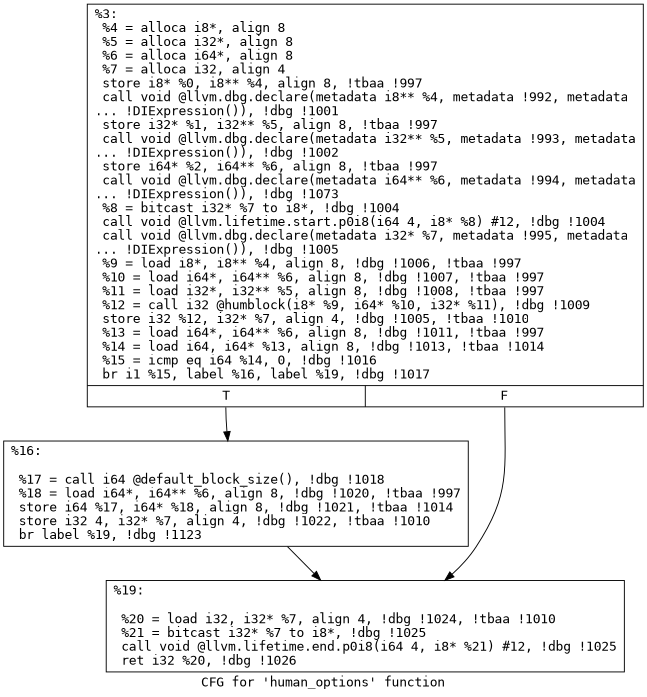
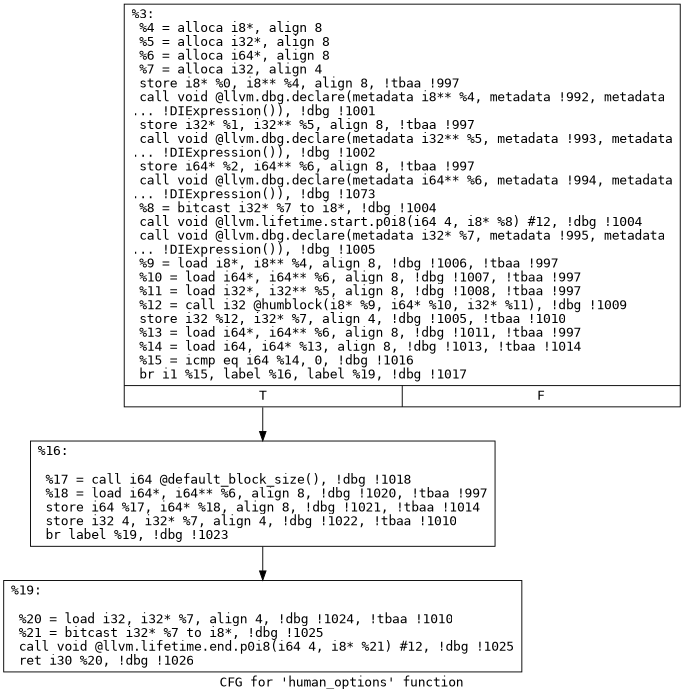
edge "%3:" -> "%19:": removed
node "%16:": text "br label %19, !dbg !1123" -> "br label %19, !dbg !1023"
node "%19:": text "ret i32 %20, !dbg !1026" -> "ret i30 %20, !dbg !1026"
